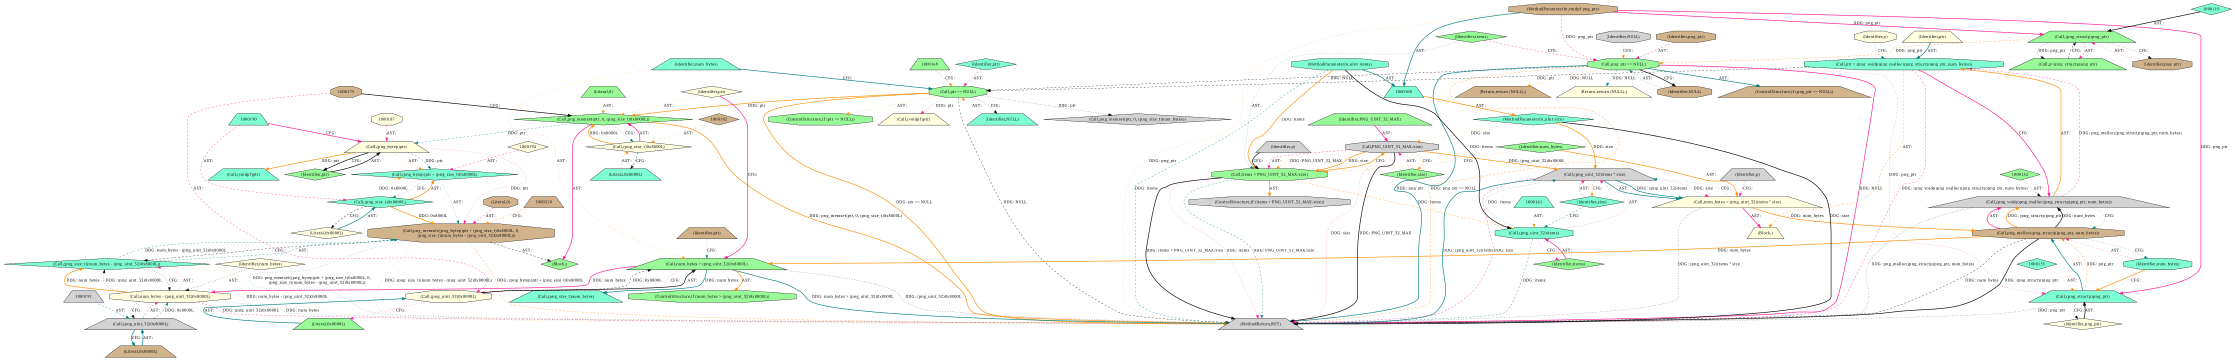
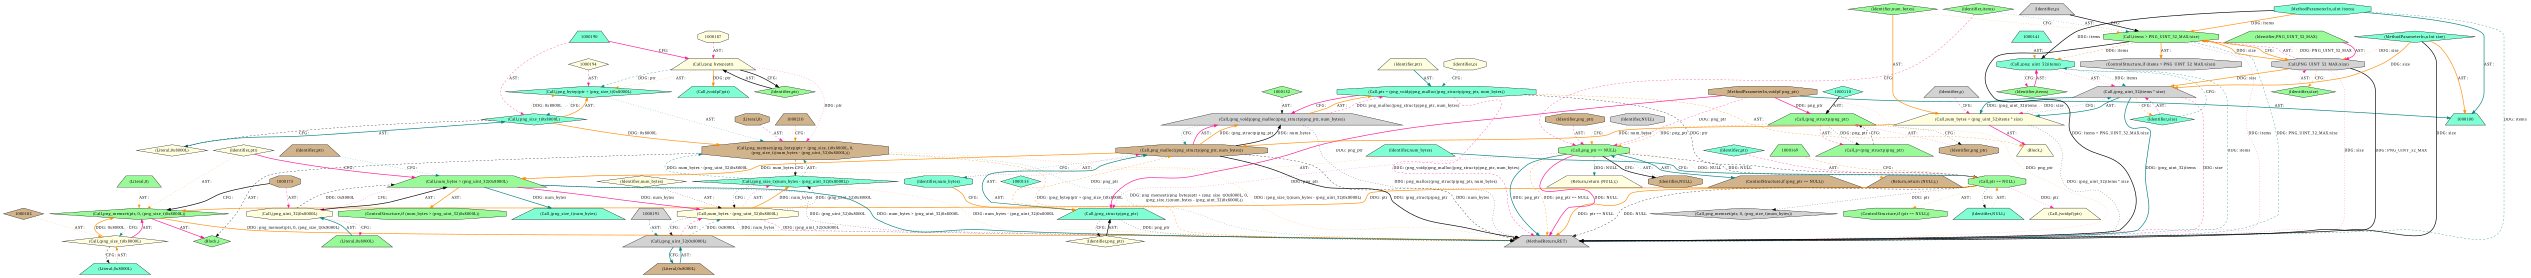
edge "1000100" -> "(MethodParameterIn,uInt size)": reversed
edge "(Call,png_memset(ptr, 0, (png_size_t)0x8000L))" -> "(Call,(png_bytep)ptr)": removed, label "DDG: ptr"
edge "(Call,PNG_UINT_32_MAX/size)" -> "(Call,(png_uint_32)items * size)": label "DDG: (png_uint_32)0x8000L" -> "DDG: size"
